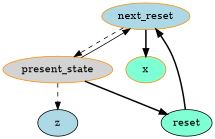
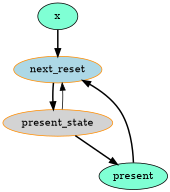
edge "next_reset" -> "x": reversed
edge "next_reset" -> "present_state": style dashed -> bold
node "x": color darkorange -> black
node "z": removed
node "reset": label "reset" -> "present"
